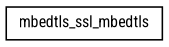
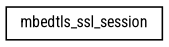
node "mbedtls_ssl_mbedtls": label "mbedtls_ssl_mbedtls" -> "mbedtls_ssl_session"
